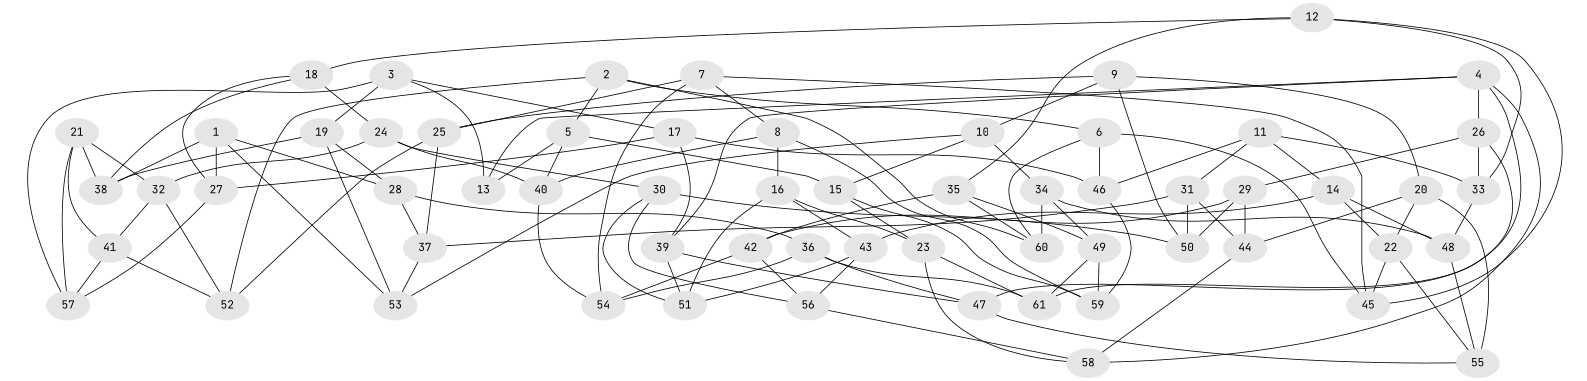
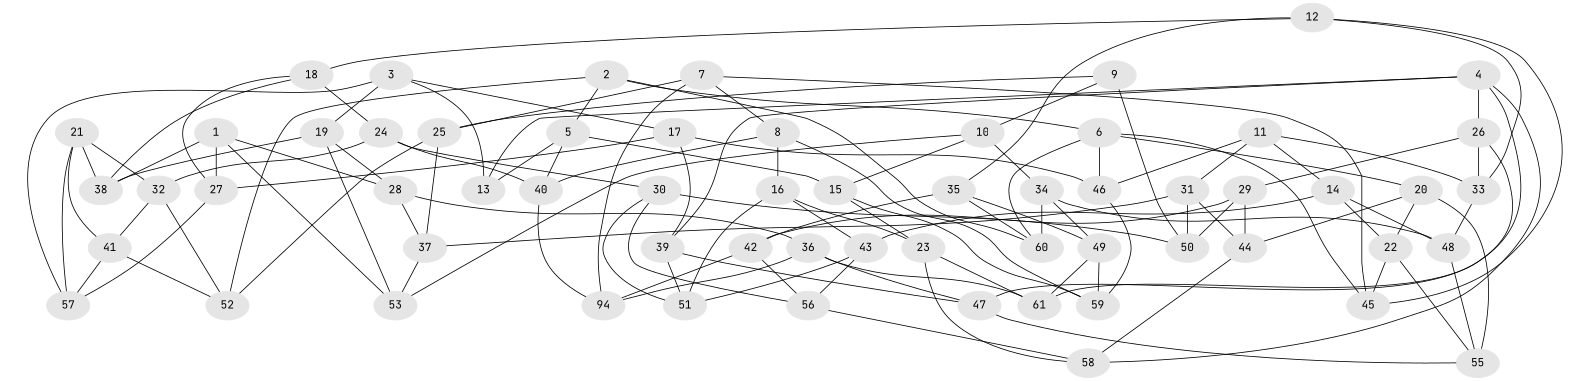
edge "9" -- "20": now "6" -- "20"
node "54": label "54" -> "94"
